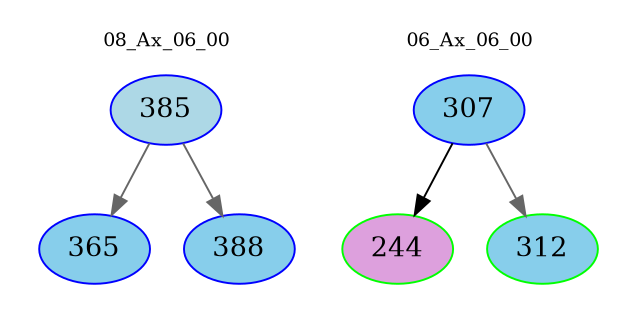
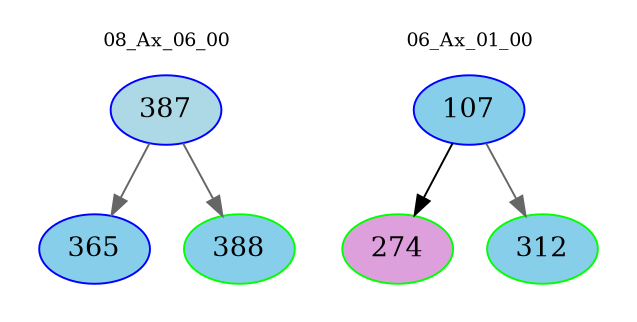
cluster "06_Ax_06_00": label "06_Ax_06_00" -> "06_Ax_01_00"
node "385": label "385" -> "387"
node "307": label "307" -> "107"
node "388": color blue -> green
node "244": label "244" -> "274"
